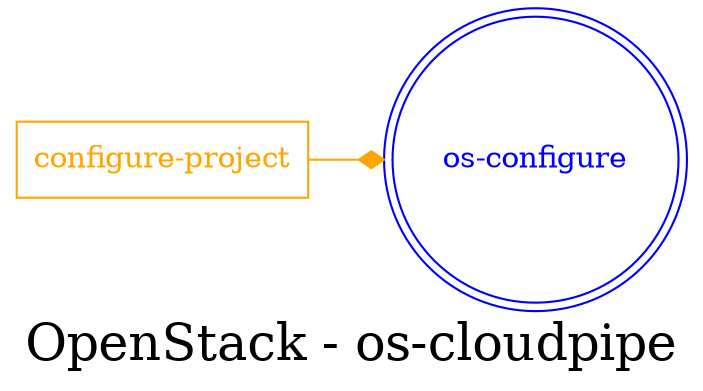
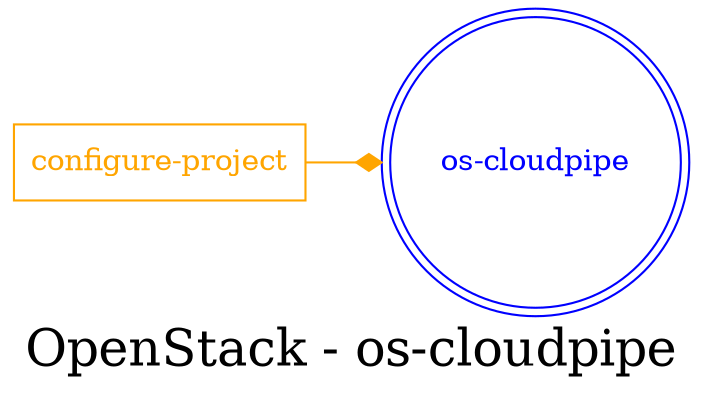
node "os-configure": label "os-configure" -> "os-cloudpipe"
